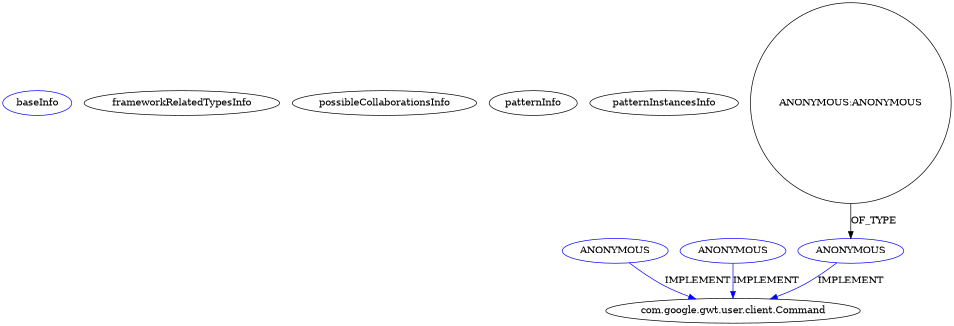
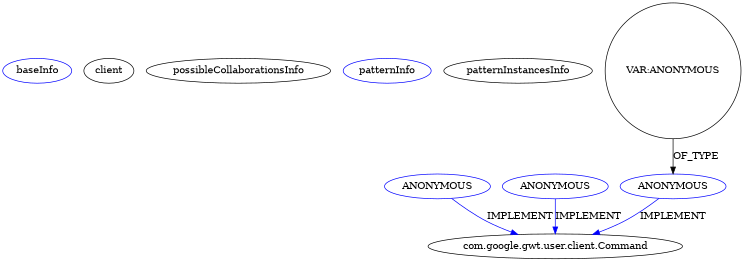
node "frameworkRelatedTypesInfo": label "frameworkRelatedTypesInfo" -> "client"
node "patternInfo": color black -> blue
node "ANONYMOUS:ANONYMOUS": label "ANONYMOUS:ANONYMOUS" -> "VAR:ANONYMOUS"
